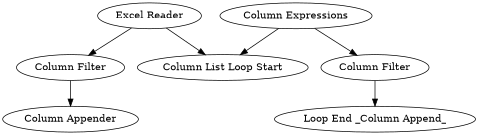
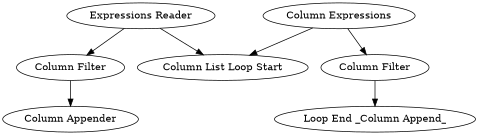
node "Excel Reader": label "Excel Reader" -> "Expressions Reader"
